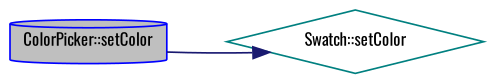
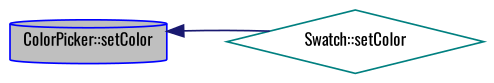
edge "ColorPicker::setColor" -> "Swatch::setColor": reversed
